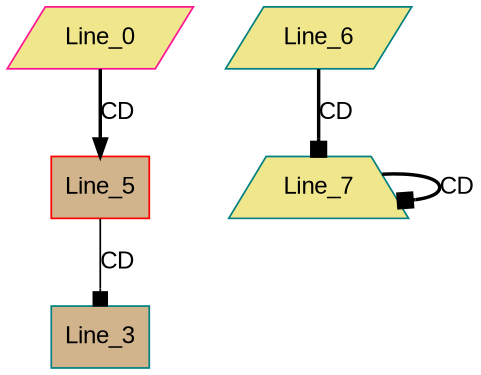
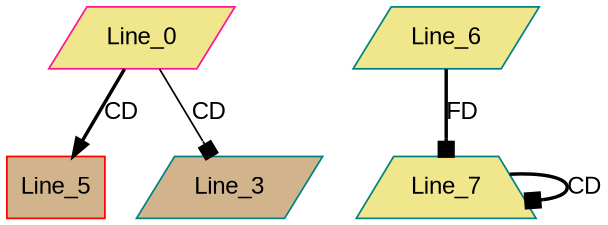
edge "Line_6" -> "Line_7": label "CD" -> "FD"
edge "Line_5" -> "Line_3": now "Line_0" -> "Line_3"
node "Line_3": shape box -> parallelogram
